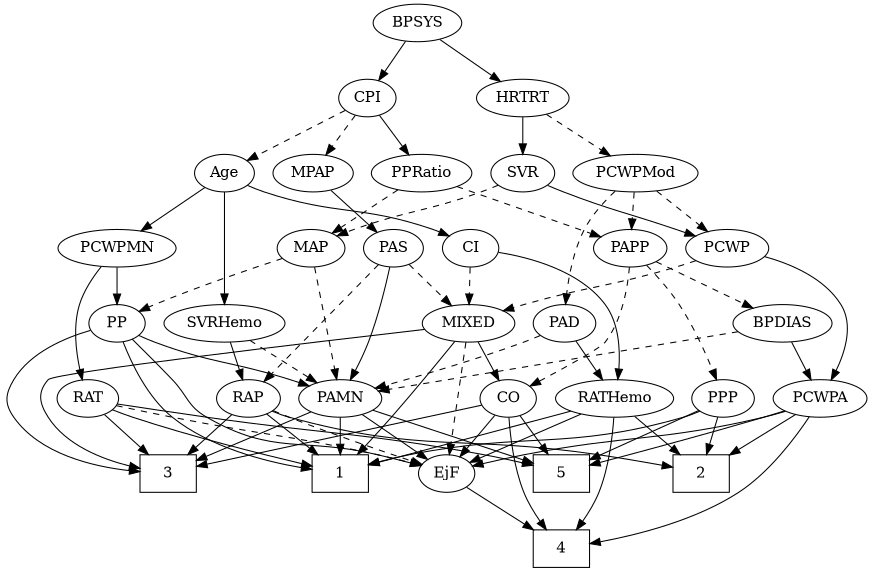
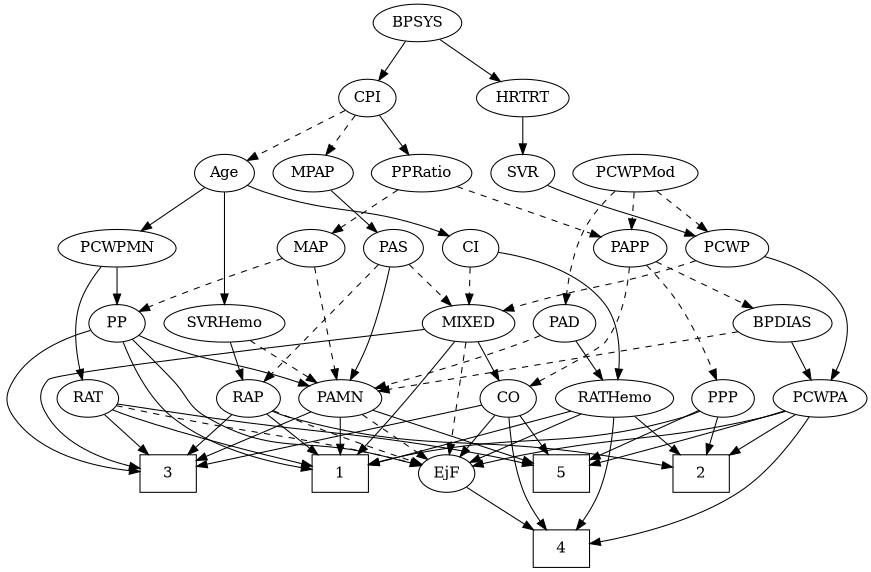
edge "HRTRT" -> "PCWPMod": removed
edge "SVR" -> "MAP": removed
edge "PAMN" -> "EjF": style solid -> dashed
